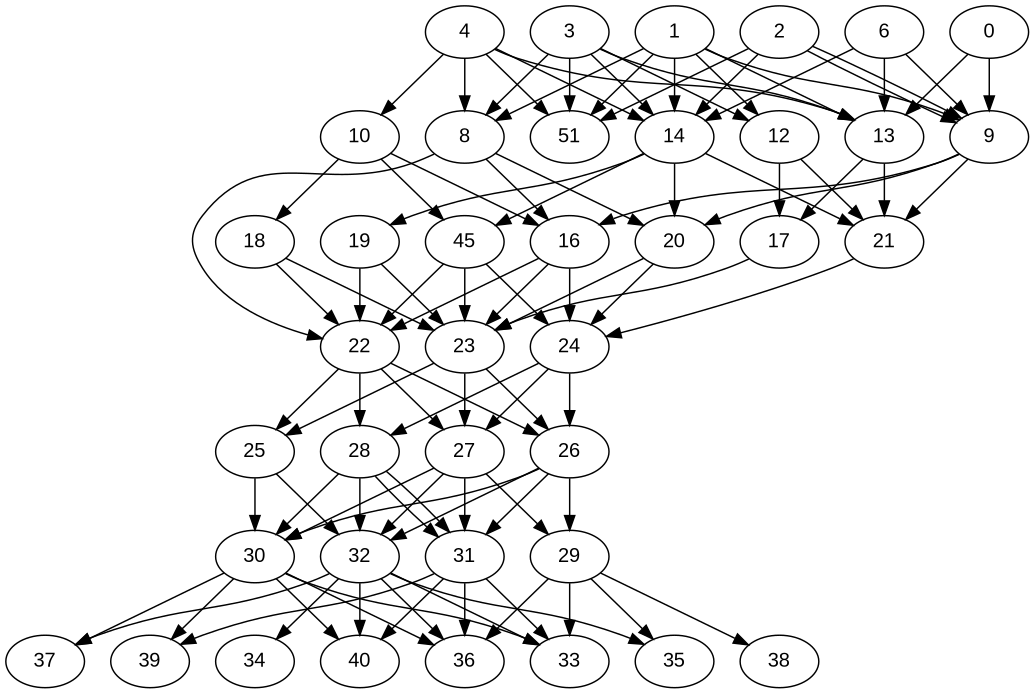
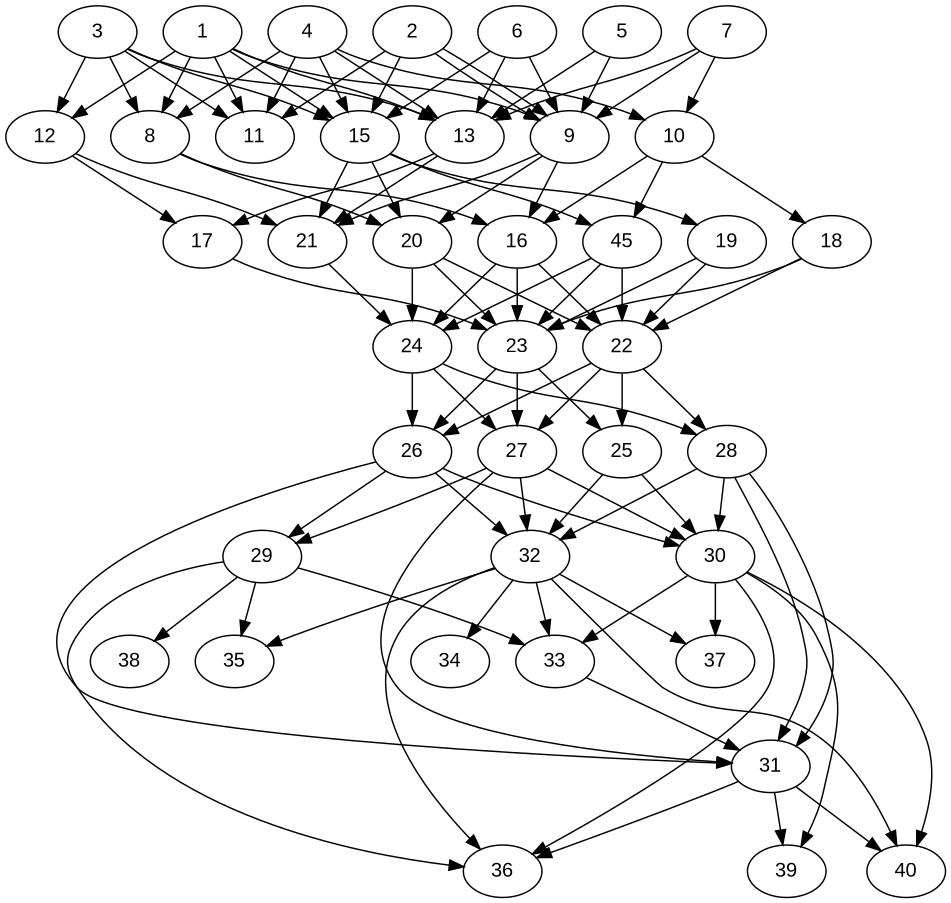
node "7": added
node "0": label "0" -> "5"
node "51": label "51" -> "11"
node "14": label "14" -> "15"
edge "8" -> "22": now "20" -> "22"
edge "31" -> "33": reversed
